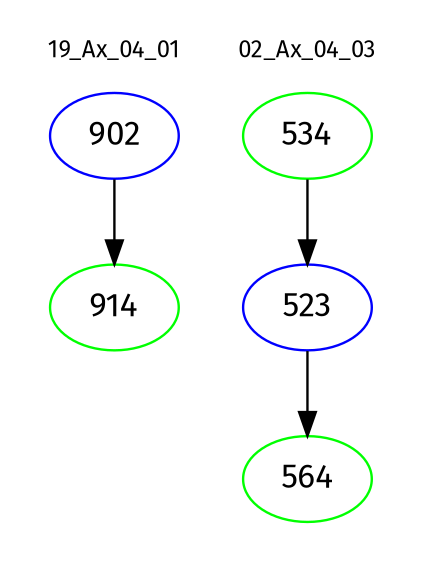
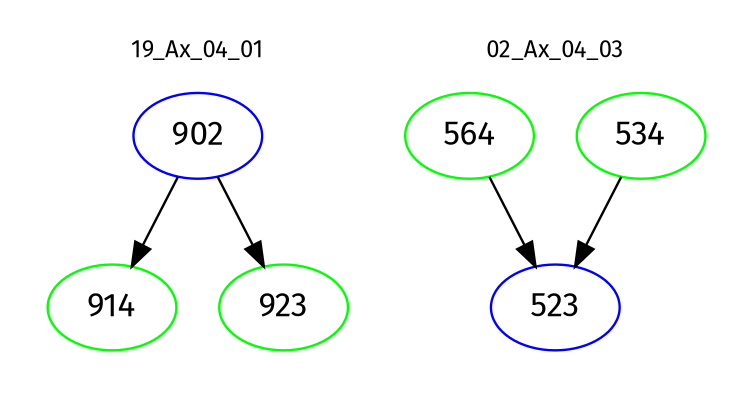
node "923": added
edge "523" -> "564": reversed
